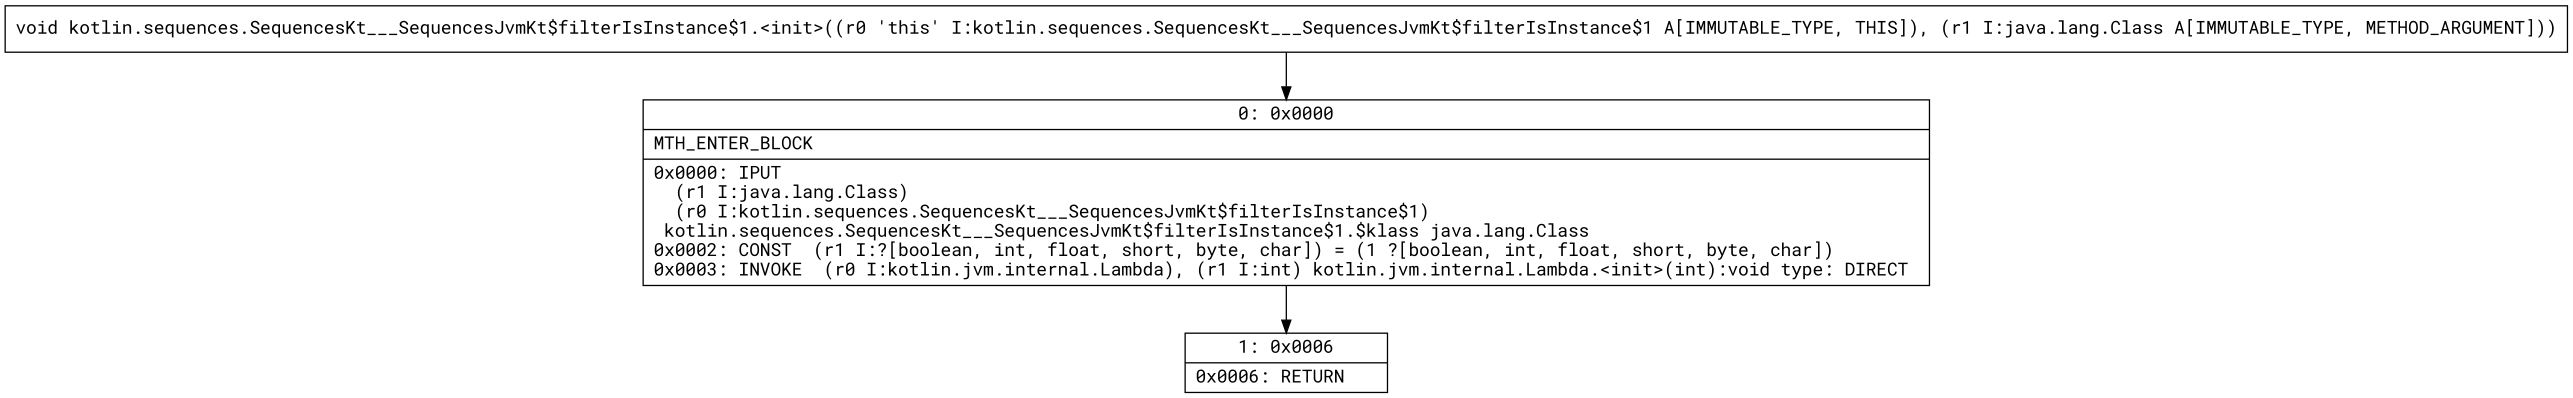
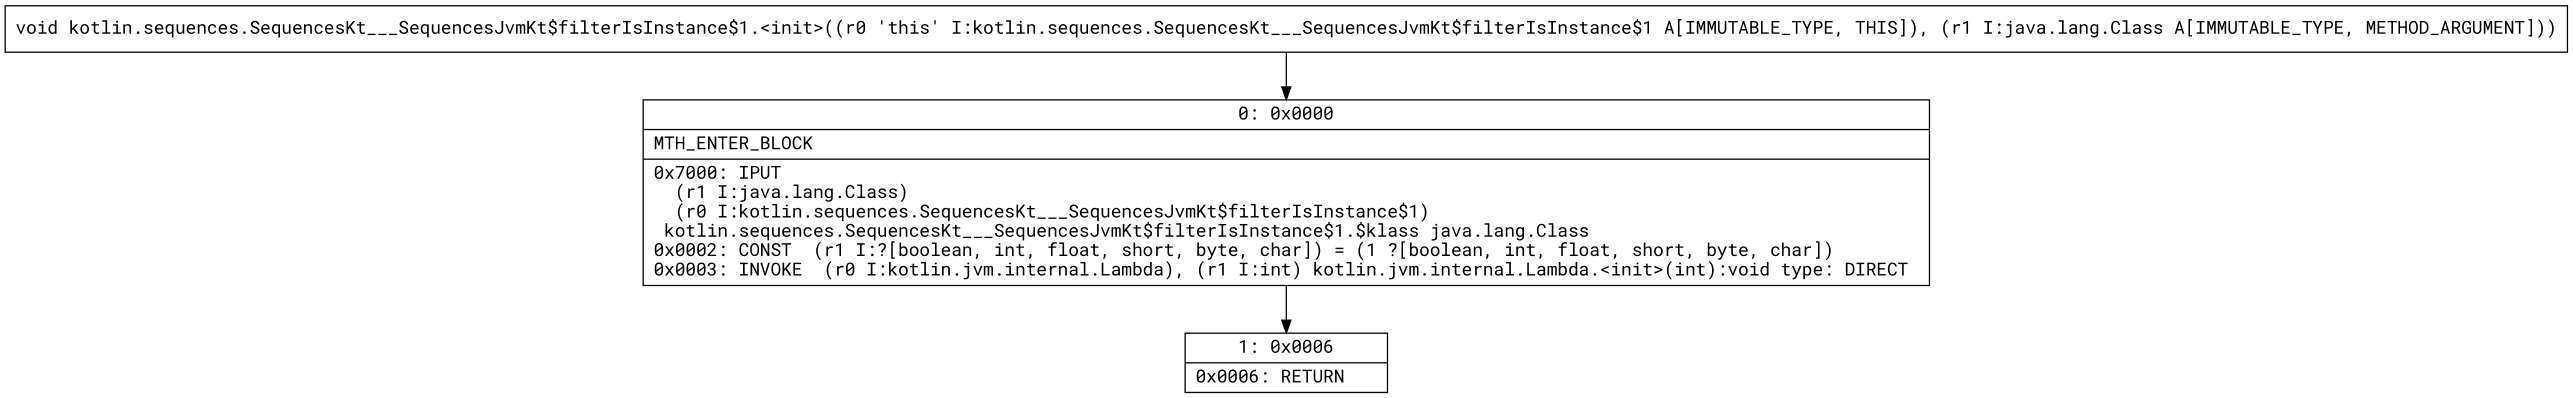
node "0: 0x0000": text "0x0000: IPUT" -> "0x7000: IPUT"
